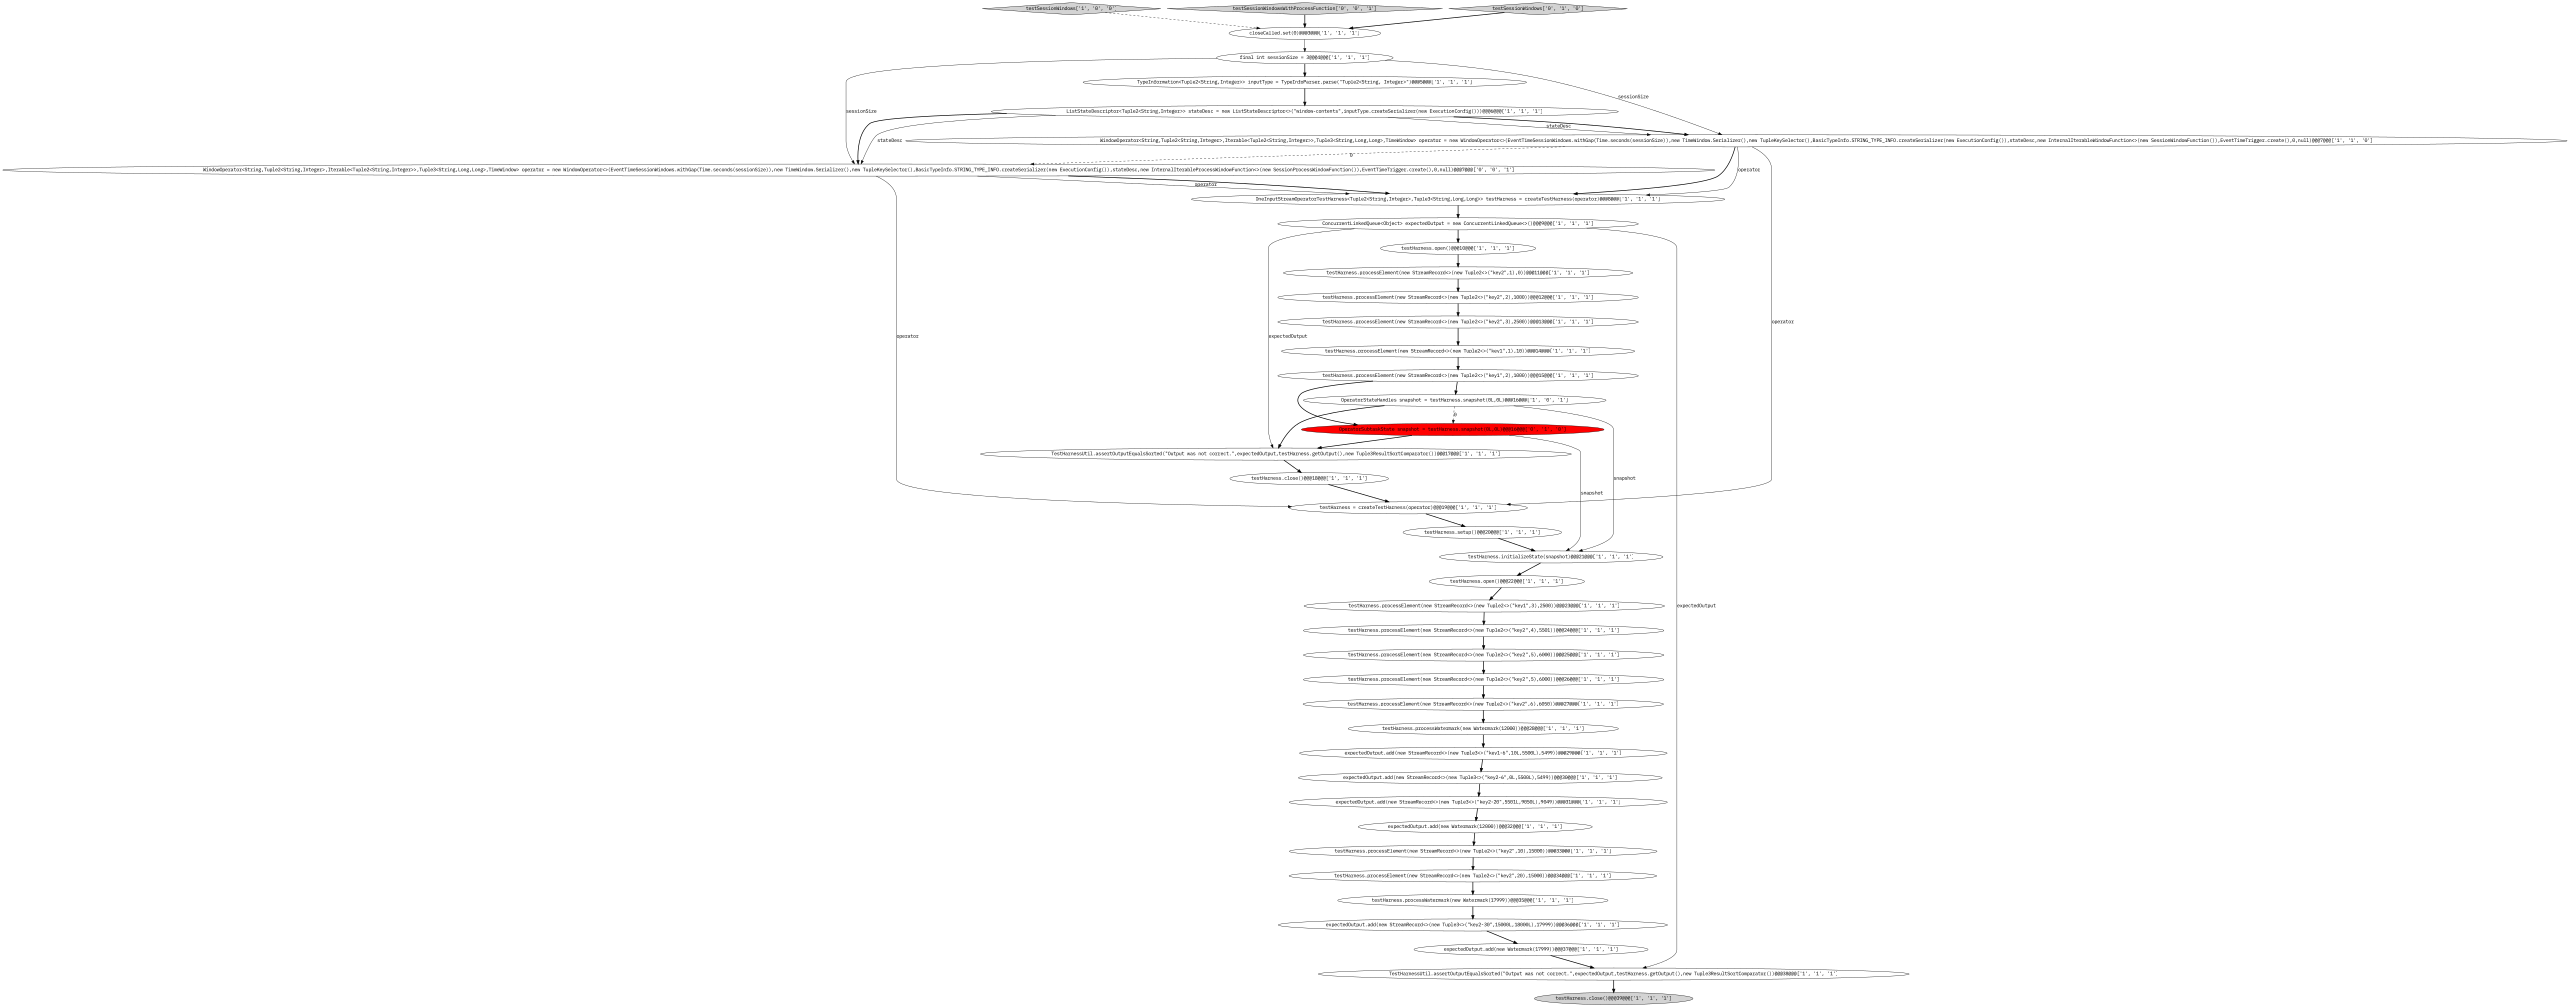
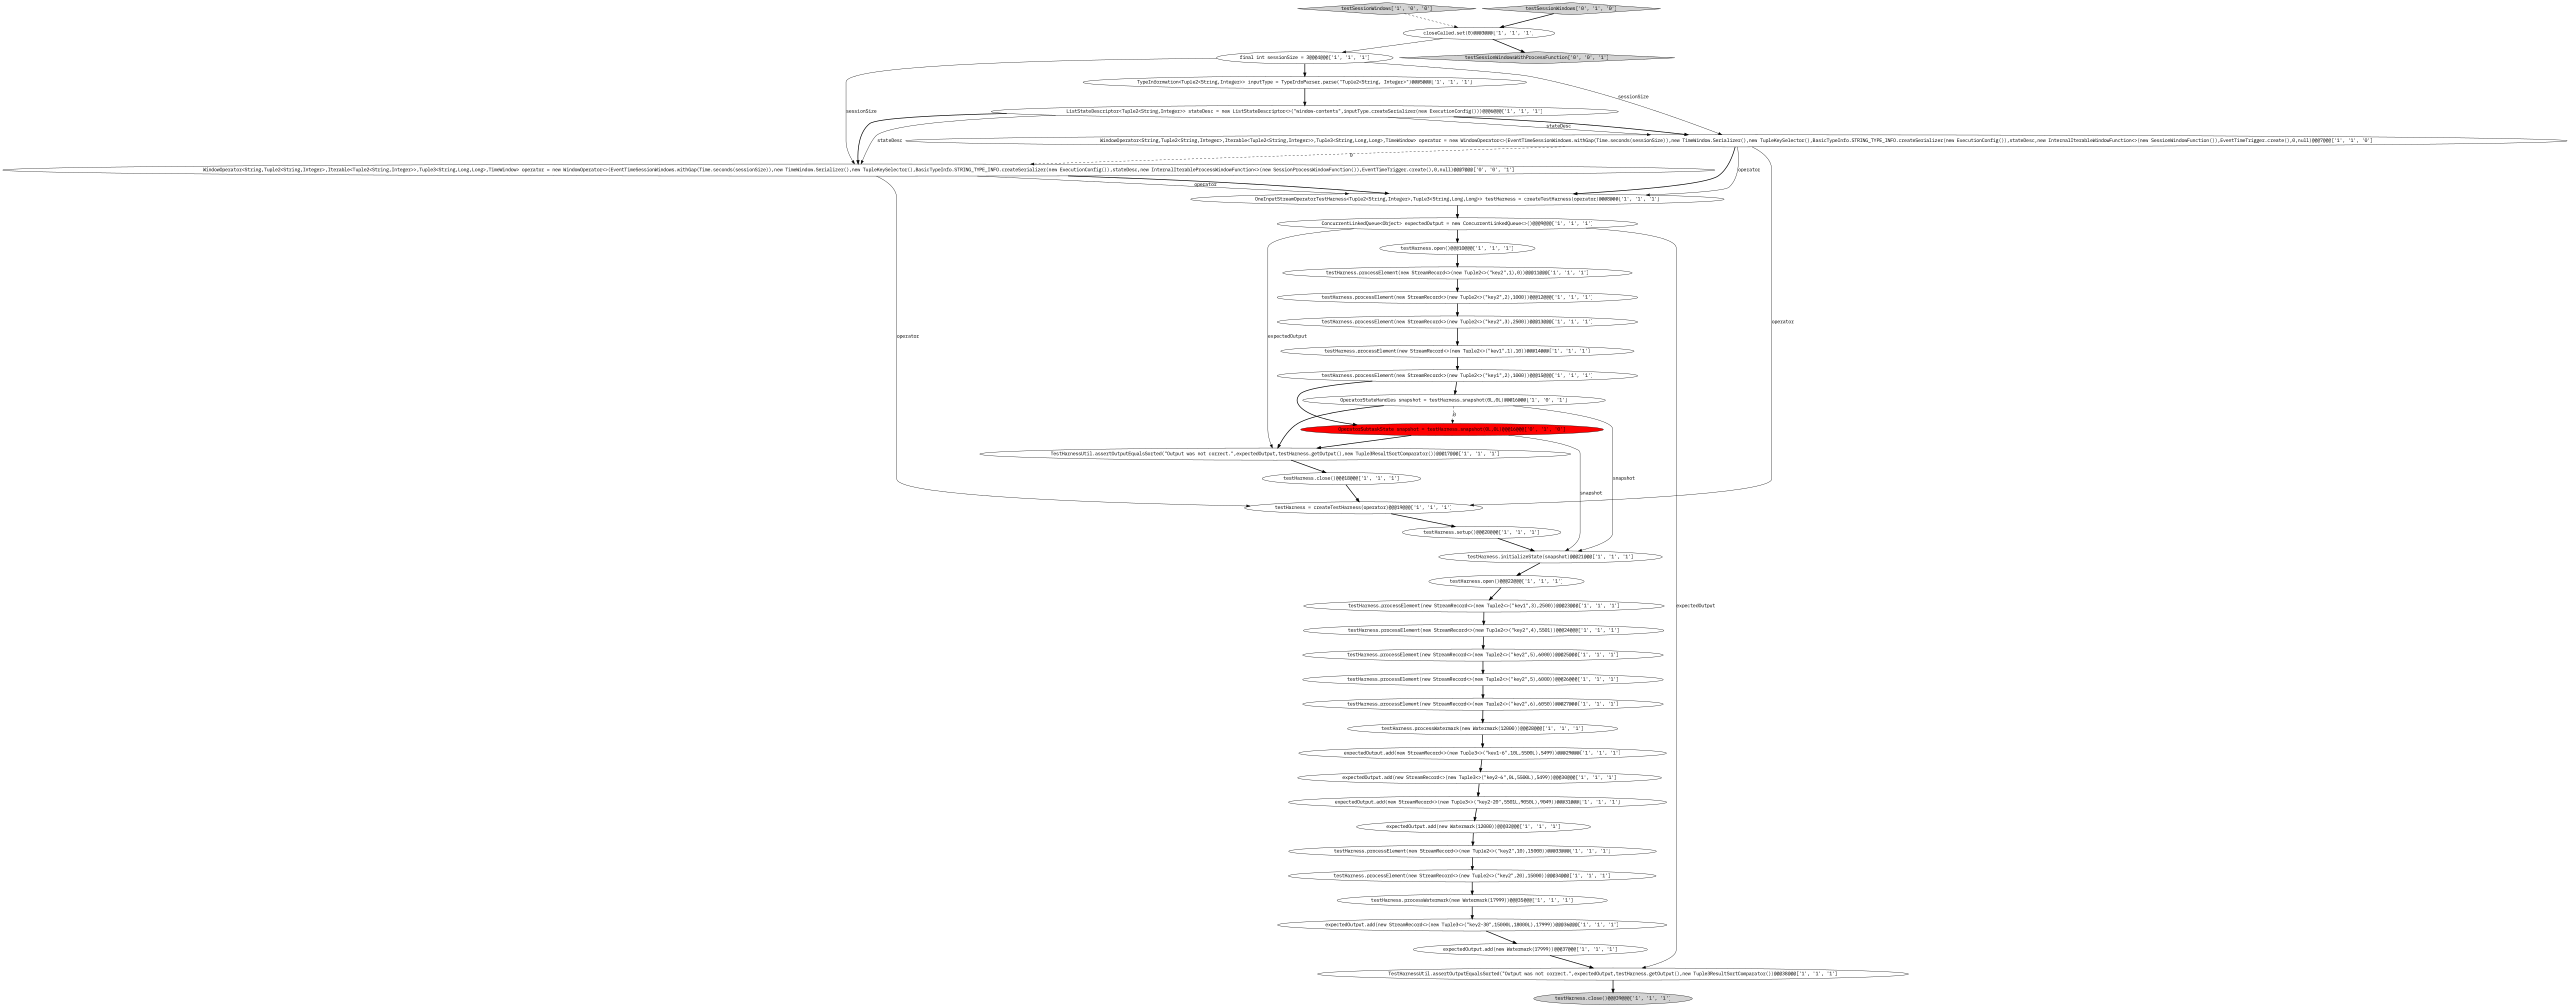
edge "testSessionWindowsWithProcessFunction['0', '0', '1']" -> "closeCalled.set(0)@@@3@@@['1', '1', '1']": reversed
